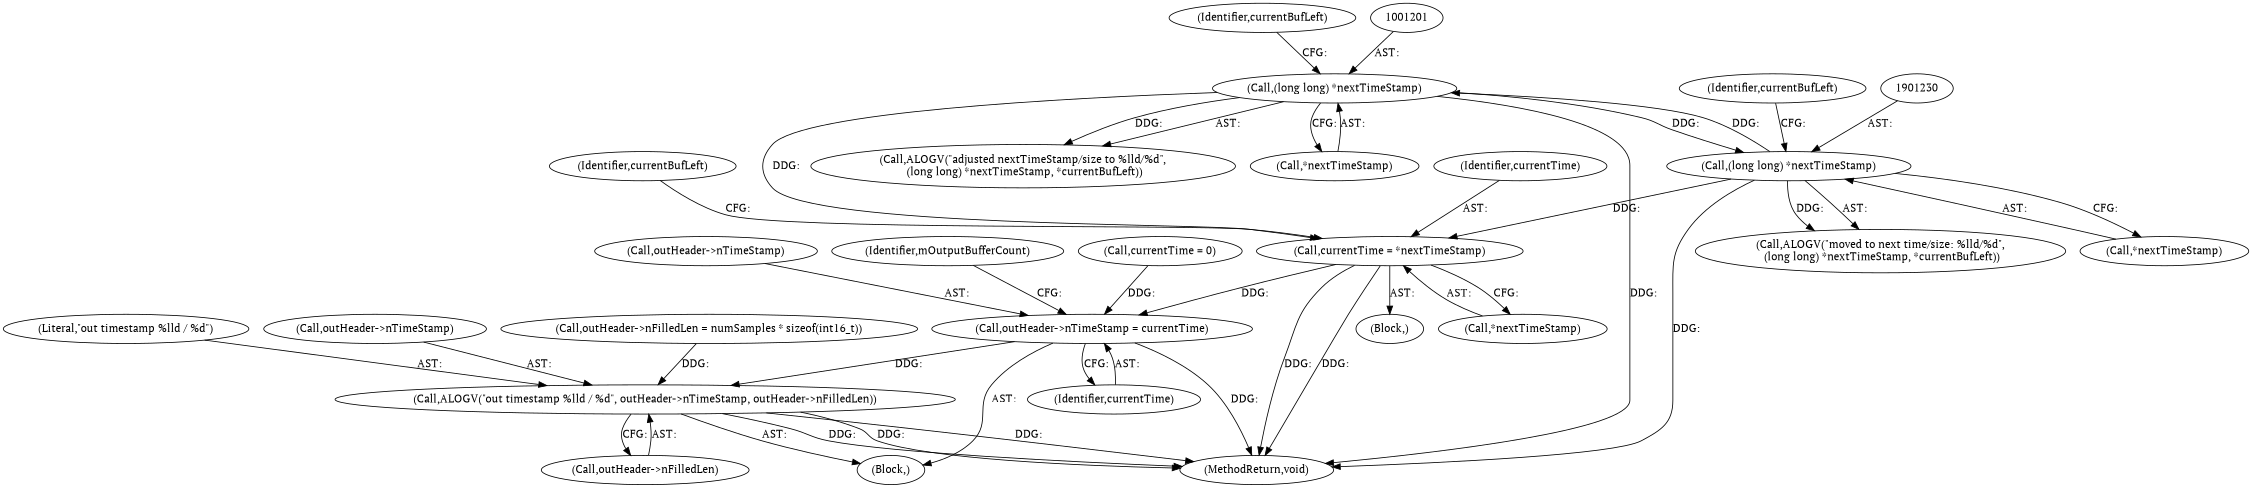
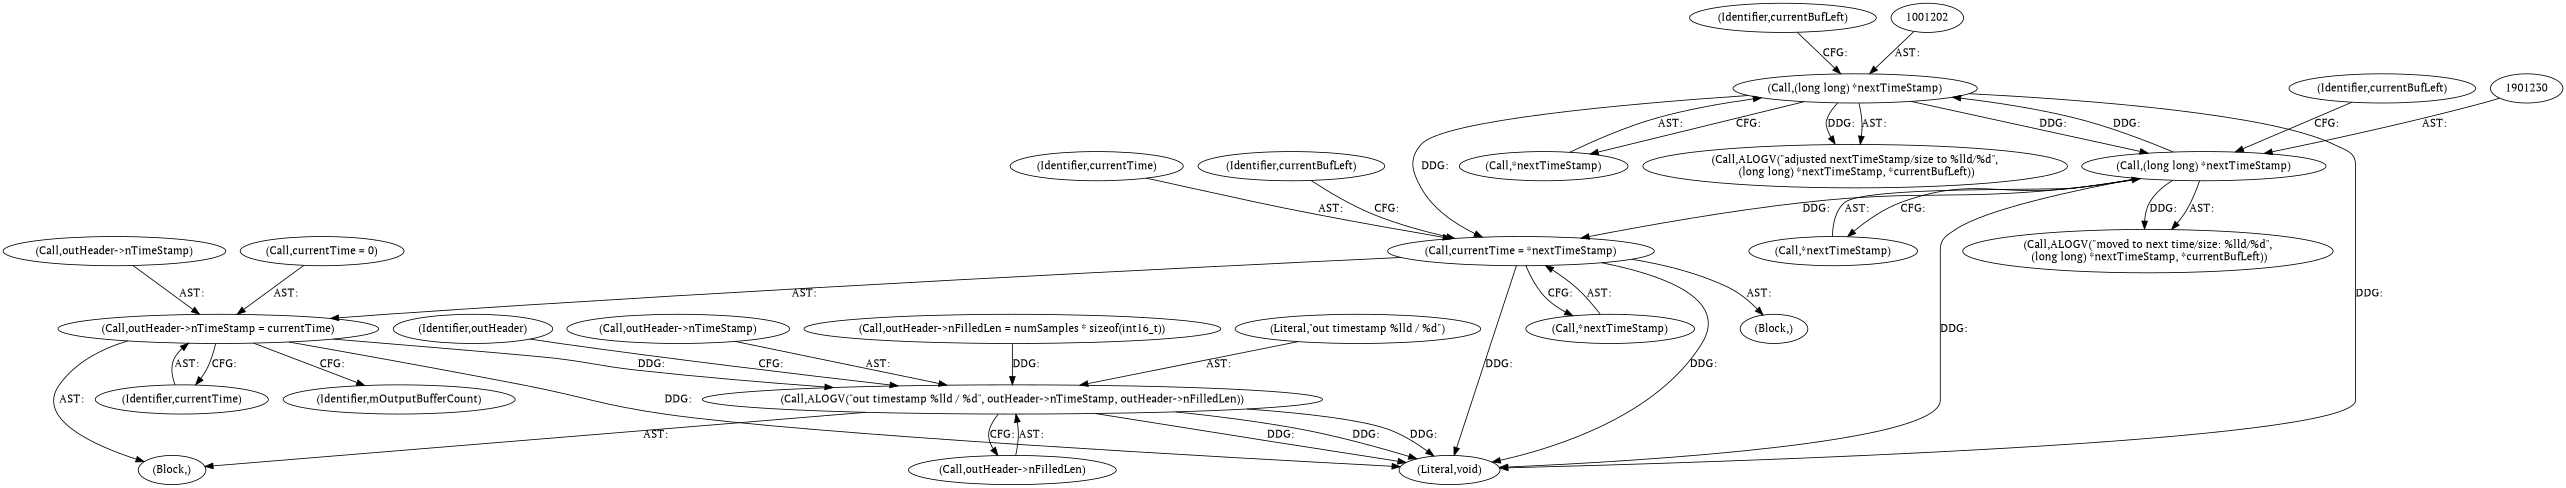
node "1001201": label "1001201" -> "1001202"
edge "(Identifier,mOutputBufferCount)" -> "(Call,outHeader->nTimeStamp = currentTime)": reversed
edge "(Call,currentTime = 0)" -> "(Call,outHeader->nTimeStamp = currentTime)": label "DDG: " -> "AST: "
edge "(Call,currentTime = *nextTimeStamp)" -> "(Call,outHeader->nTimeStamp = currentTime)": label "DDG: " -> "AST: "
node "(Identifier,outHeader)": added
node "(MethodReturn,void)": label "(MethodReturn,void)" -> "(Literal,void)"
